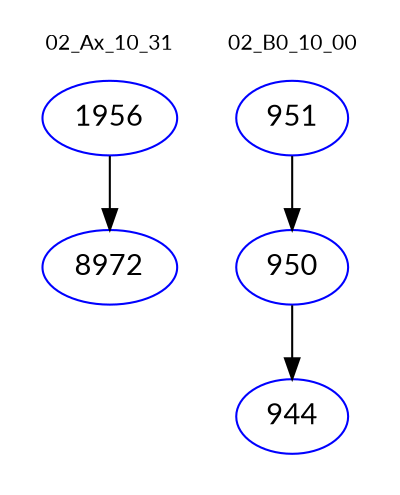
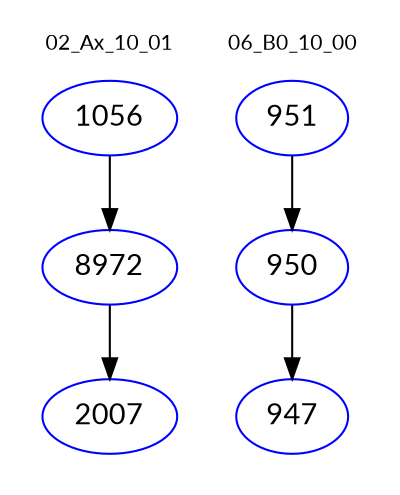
cluster "02_Ax_10_31": label "02_Ax_10_31" -> "02_Ax_10_01"
cluster "02_B0_10_00": label "02_B0_10_00" -> "06_B0_10_00"
node "1956": label "1956" -> "1056"
node "2007": added
node "944": label "944" -> "947"
